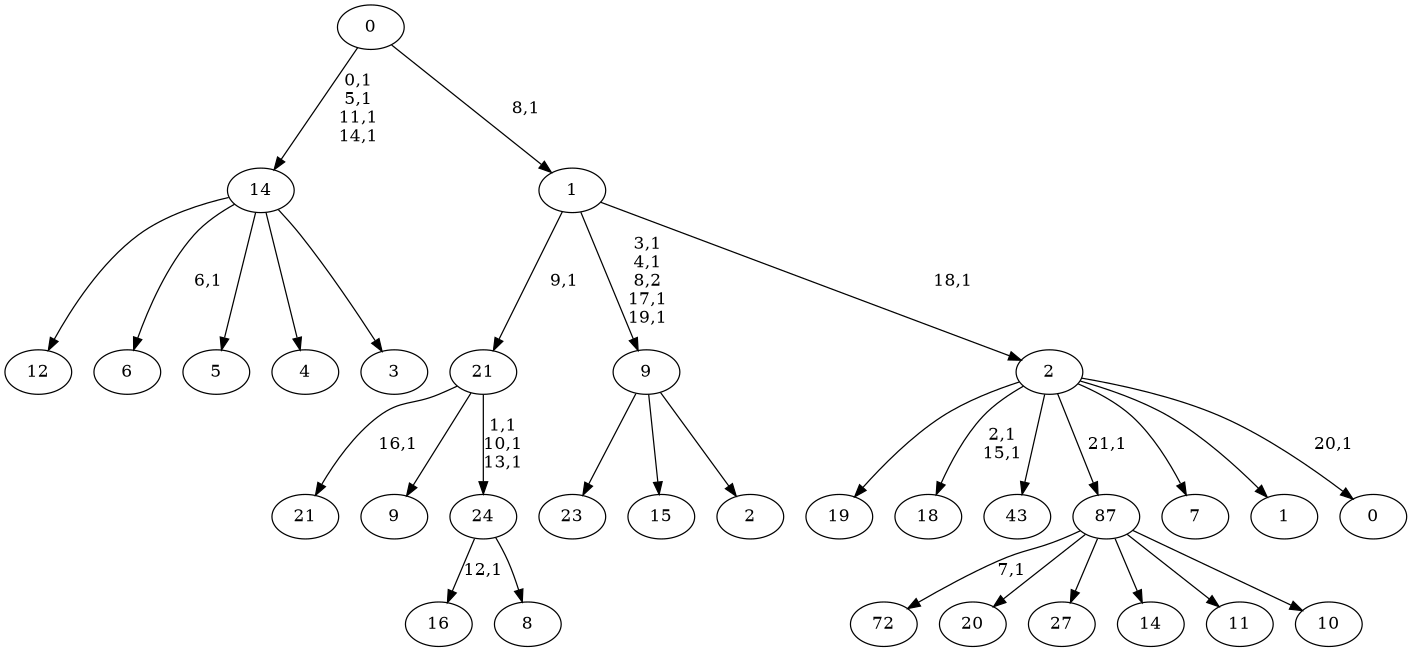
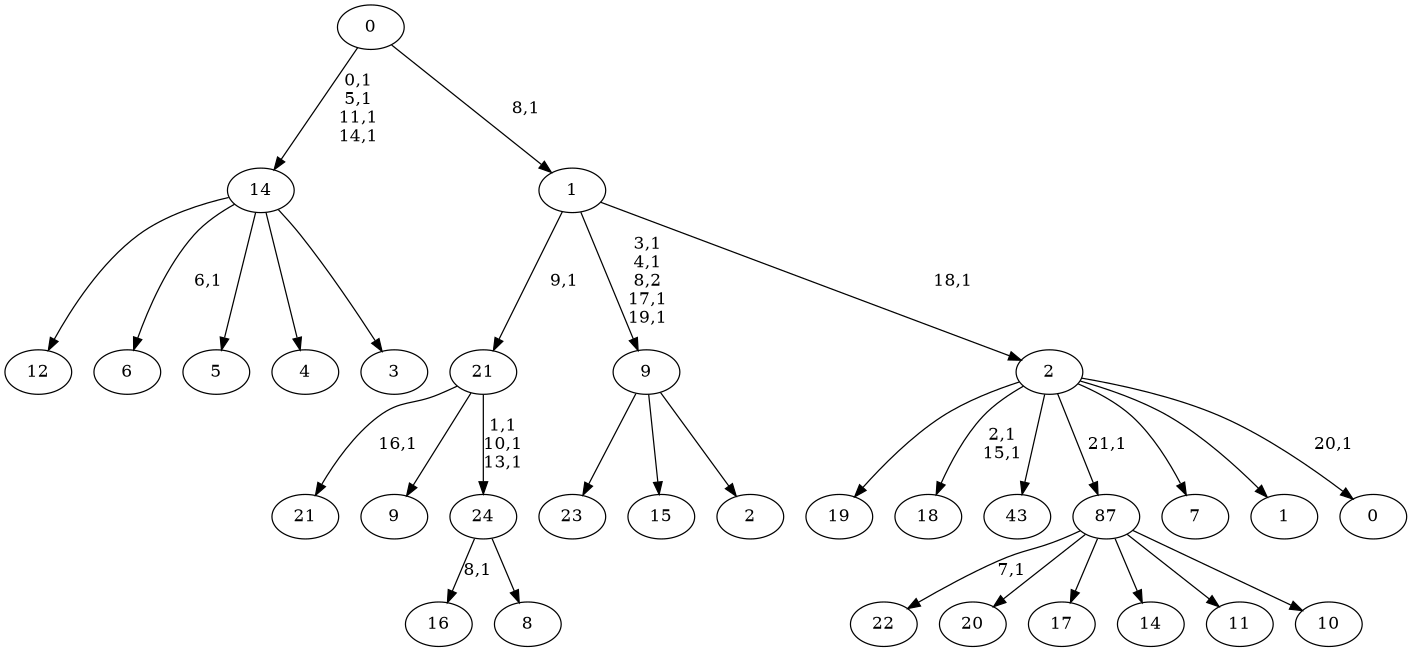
edge "24" -> "16": label "12,1" -> "8,1"
node "72": label "72" -> "22"
node "27": label "27" -> "17"
